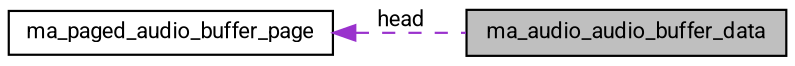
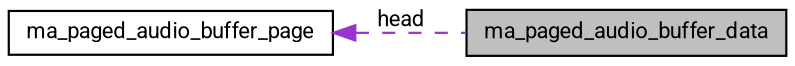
node "ma_audio_audio_buffer_data": label "ma_audio_audio_buffer_data" -> "ma_paged_audio_buffer_data"
